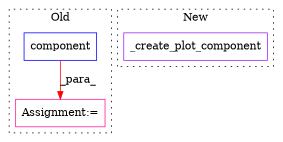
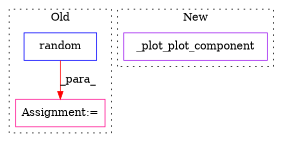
node "component": label "component" -> "random"
node "_create_plot_component": label "_create_plot_component" -> "_plot_plot_component"
